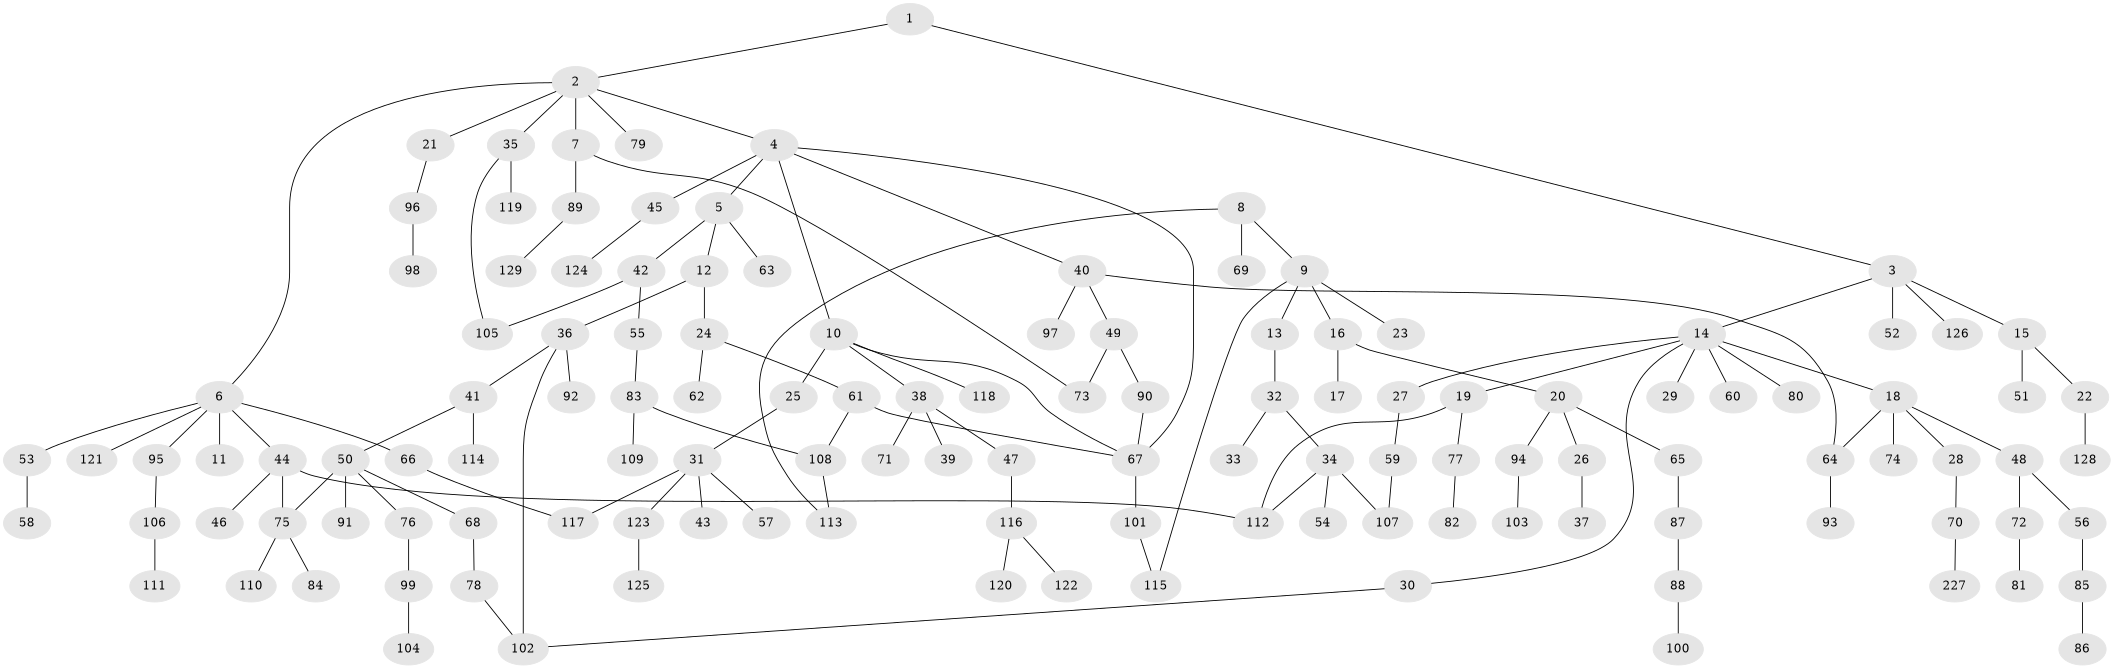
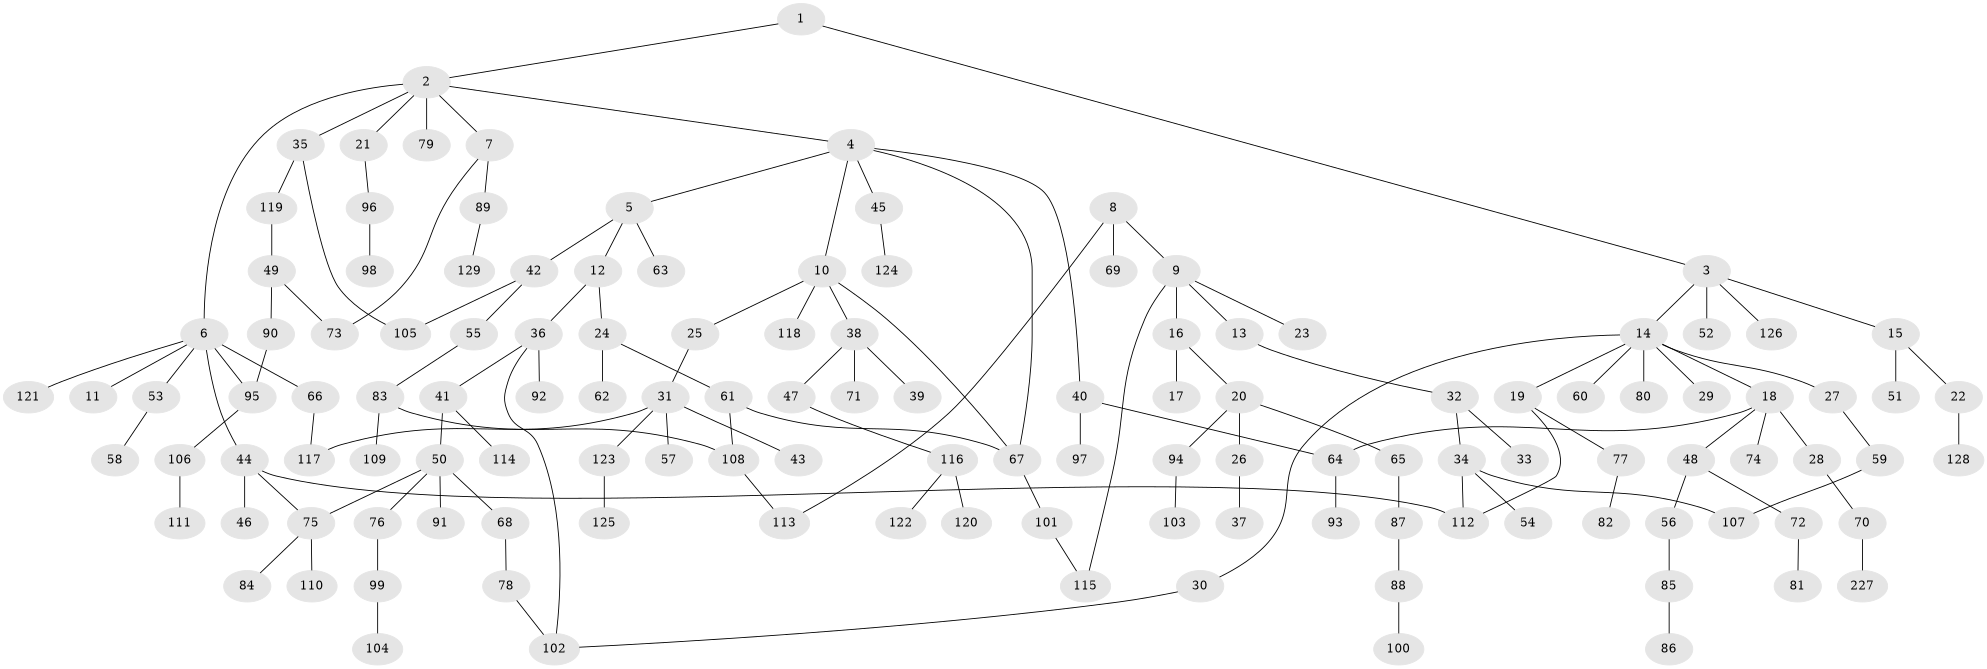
edge "40" -- "49": now "119" -- "49"
edge "90" -- "67": now "90" -- "95"
